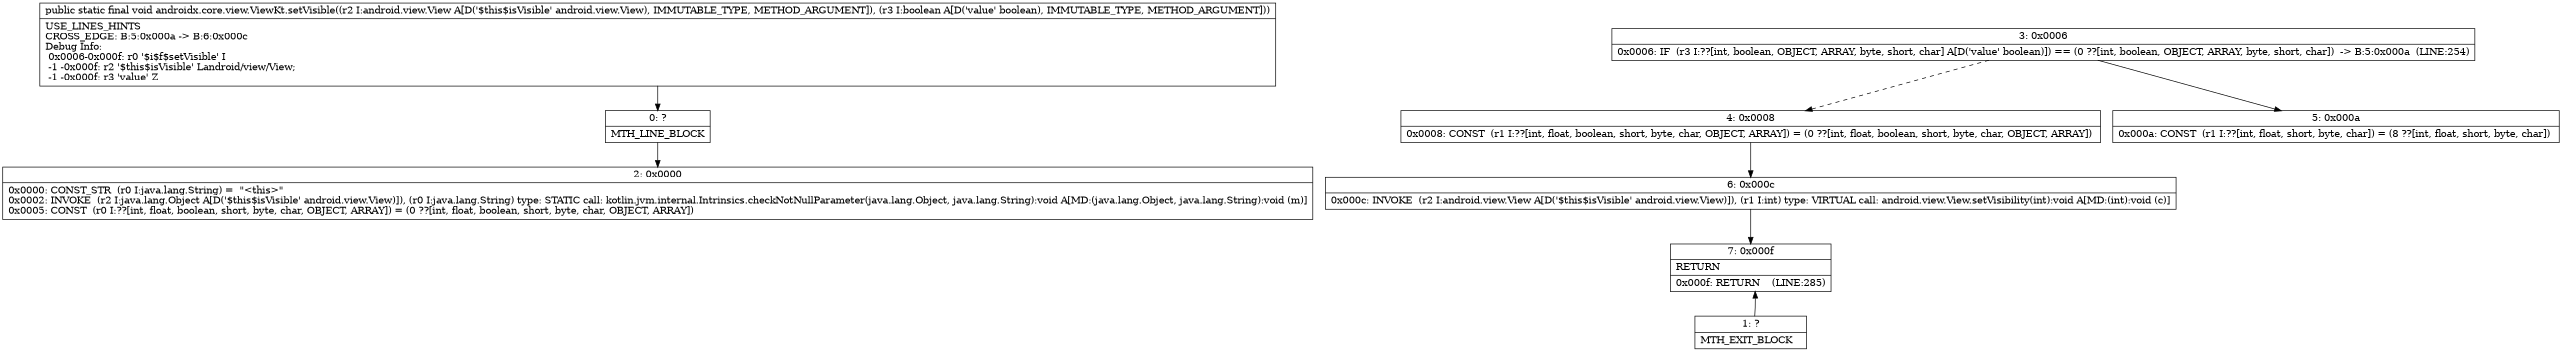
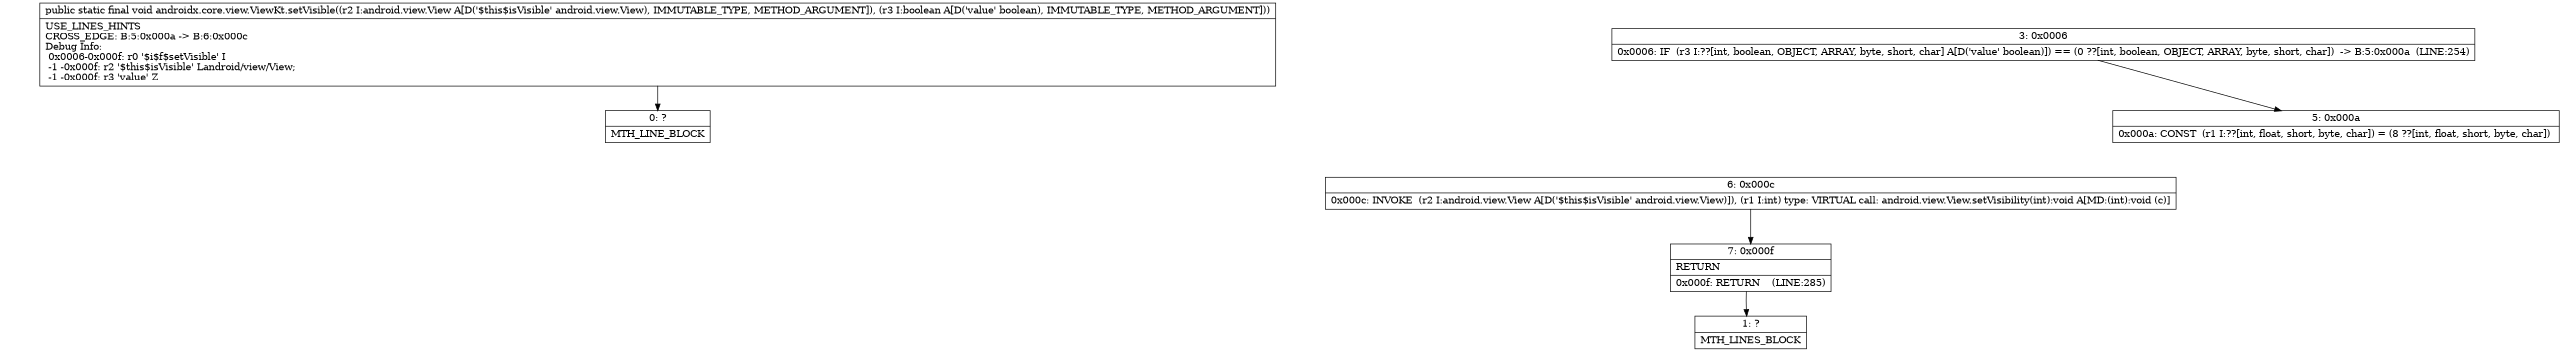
node "4: 0x0008": removed
node "2: 0x0000": removed
edge "1: ?" -> "7: 0x000f": reversed
node "1: ?": text "MTH_EXIT_BLOCK" -> "MTH_LINES_BLOCK"
